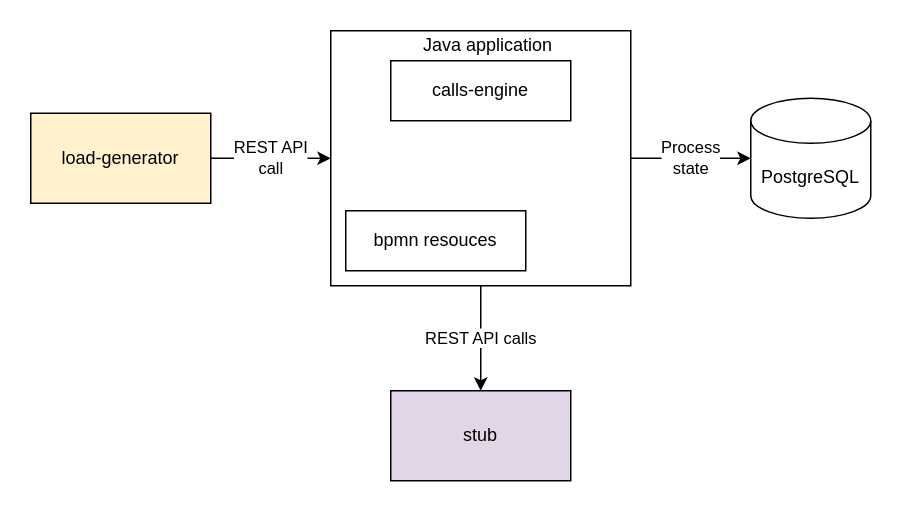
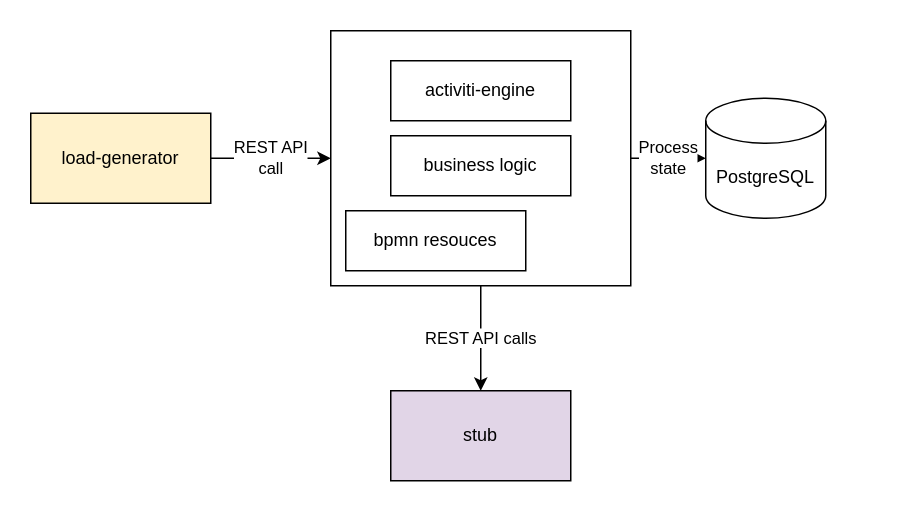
node "Java application": removed
node "calls-engine": label "calls-engine" -> "activiti-engine"
node "PostgreSQL": moved (811, 158) -> (766, 158)
node "business logic": added
